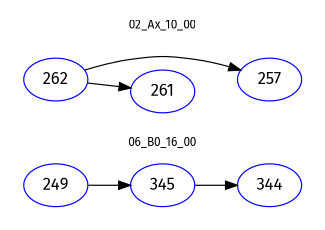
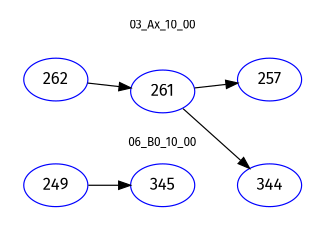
cluster "02_Ax_10_00": label "02_Ax_10_00" -> "03_Ax_10_00"
edge "262" -> "257": now "261" -> "257"
cluster "06_B0_16_00": label "06_B0_16_00" -> "06_B0_10_00"
edge "345" -> "344": now "261" -> "344"
